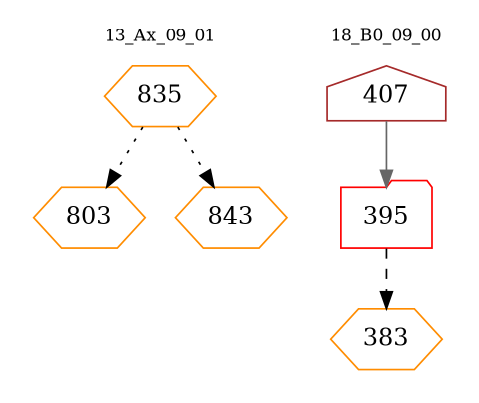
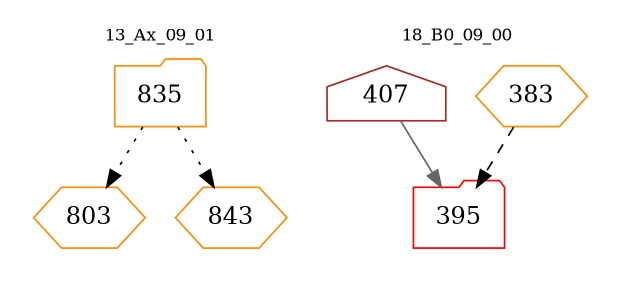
node "835": shape hexagon -> folder
edge "395" -> "383": reversed
